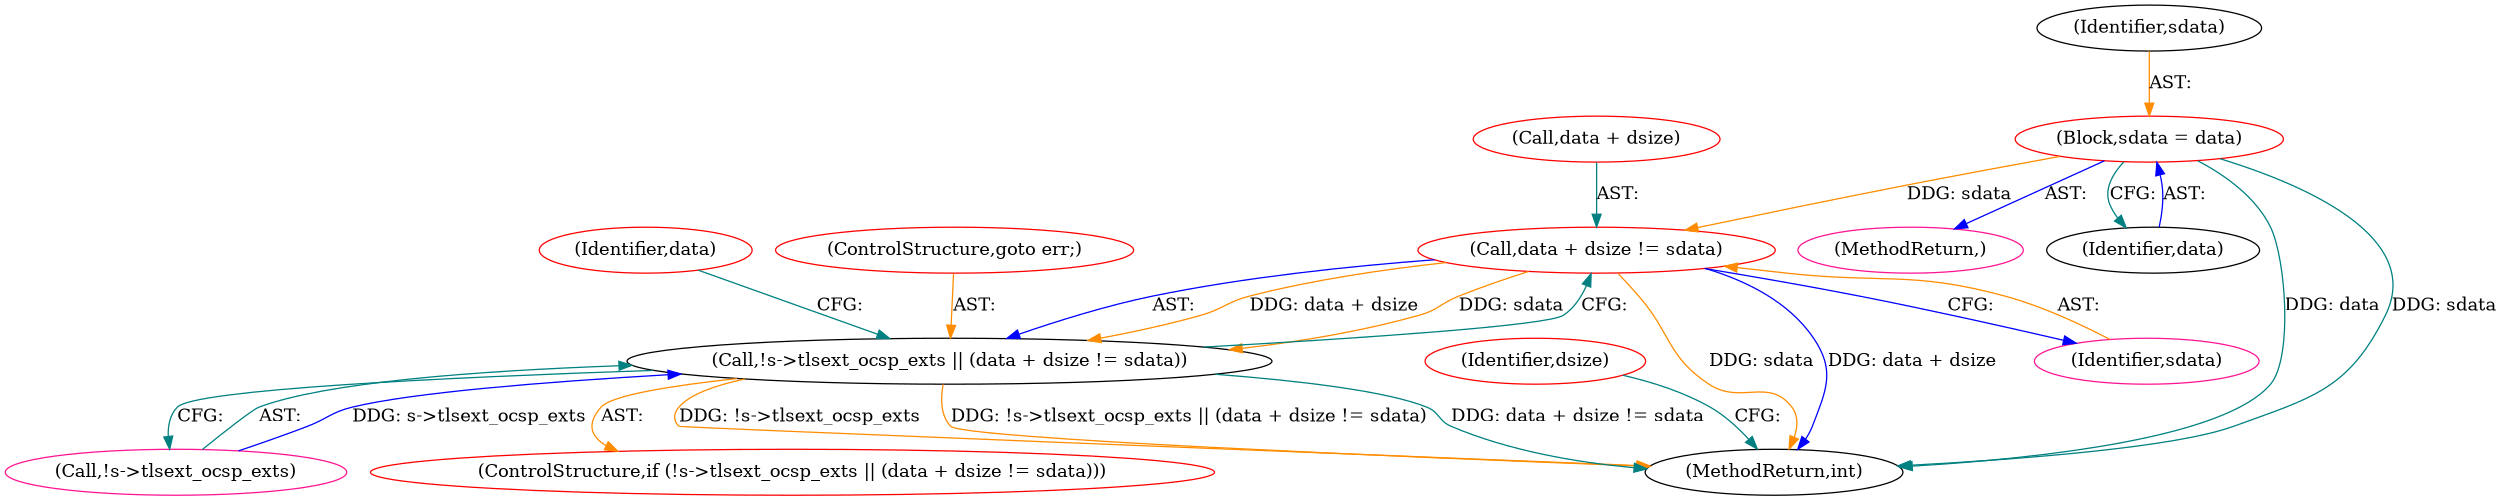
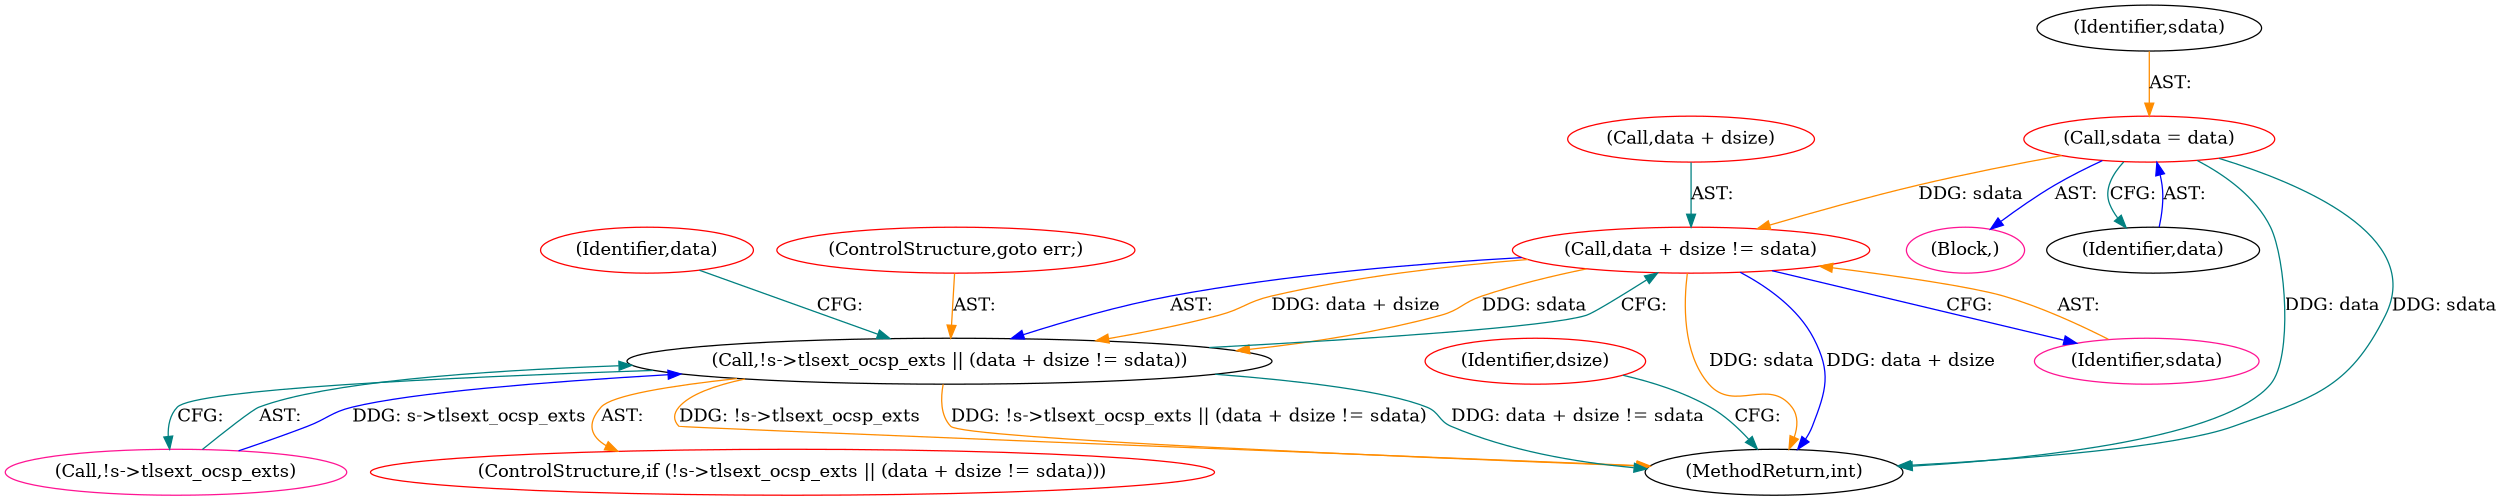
node "(Block,sdata = data)": label "(Block,sdata = data)" -> "(Call,sdata = data)"
node "(MethodReturn,)": label "(MethodReturn,)" -> "(Block,)"
